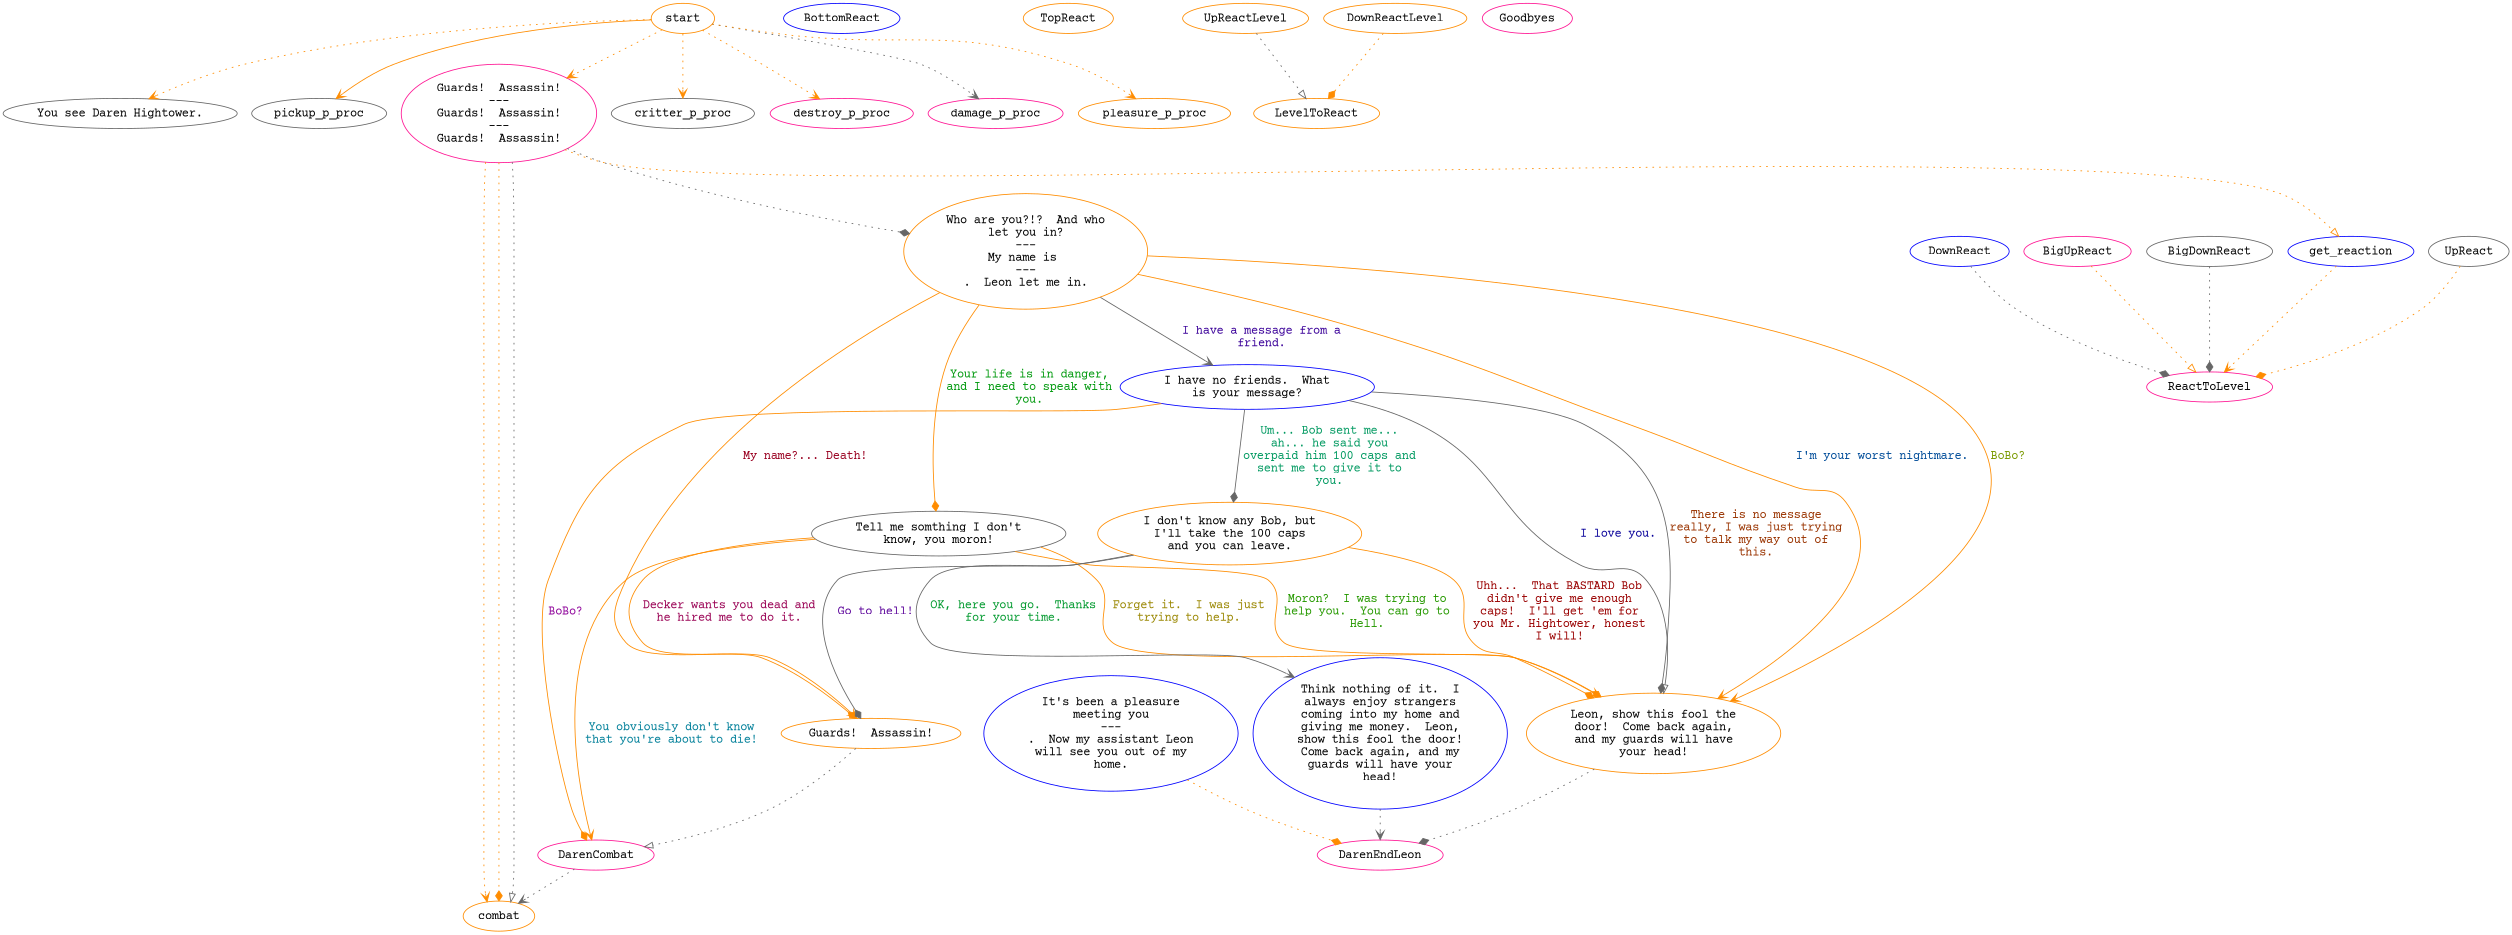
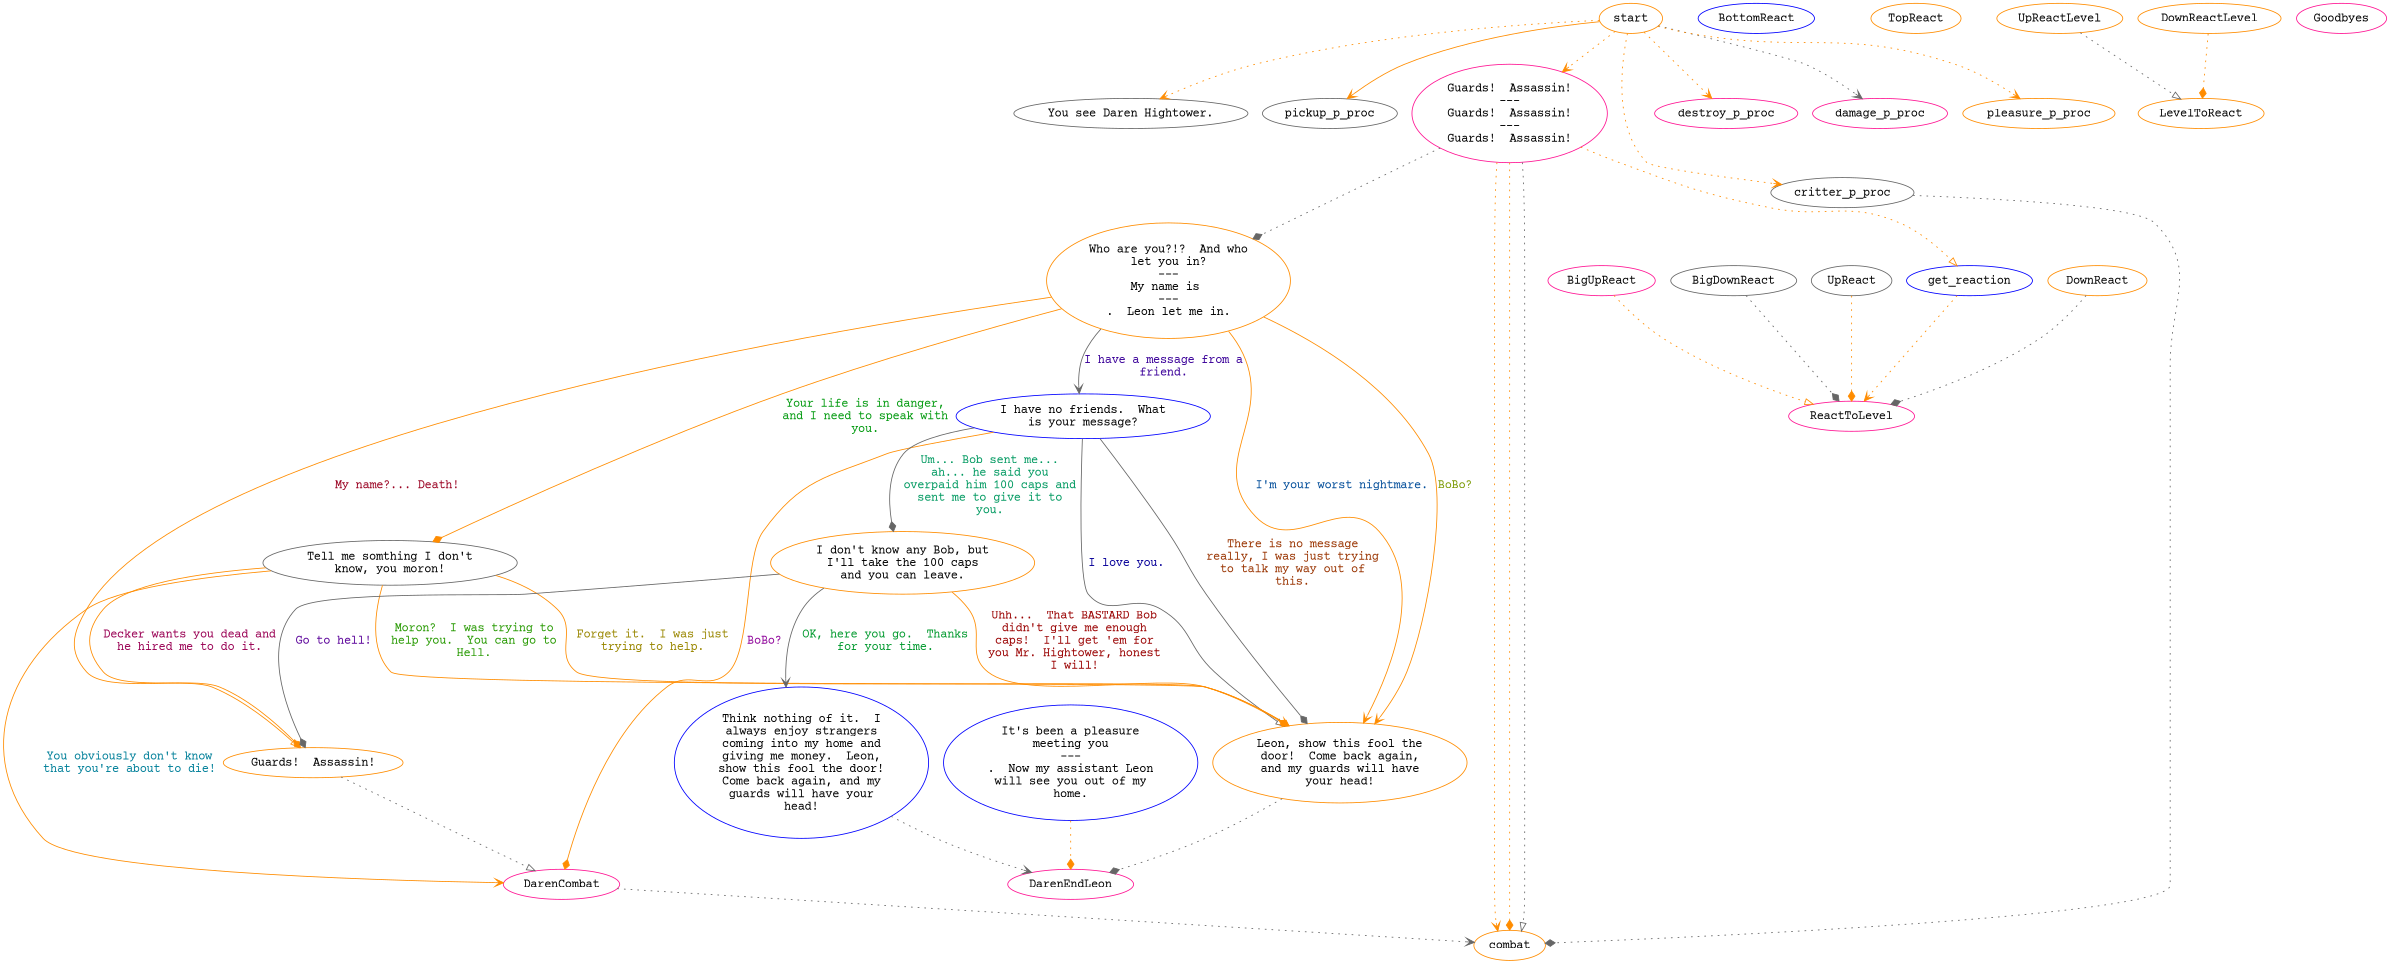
node "DownReact": color blue -> darkorange
edge "Tell me somthing I don't know, you moron!" -> "Guards!  Assassin!": arrowhead vee -> onormal
edge "critter_p_proc" -> "combat": added
